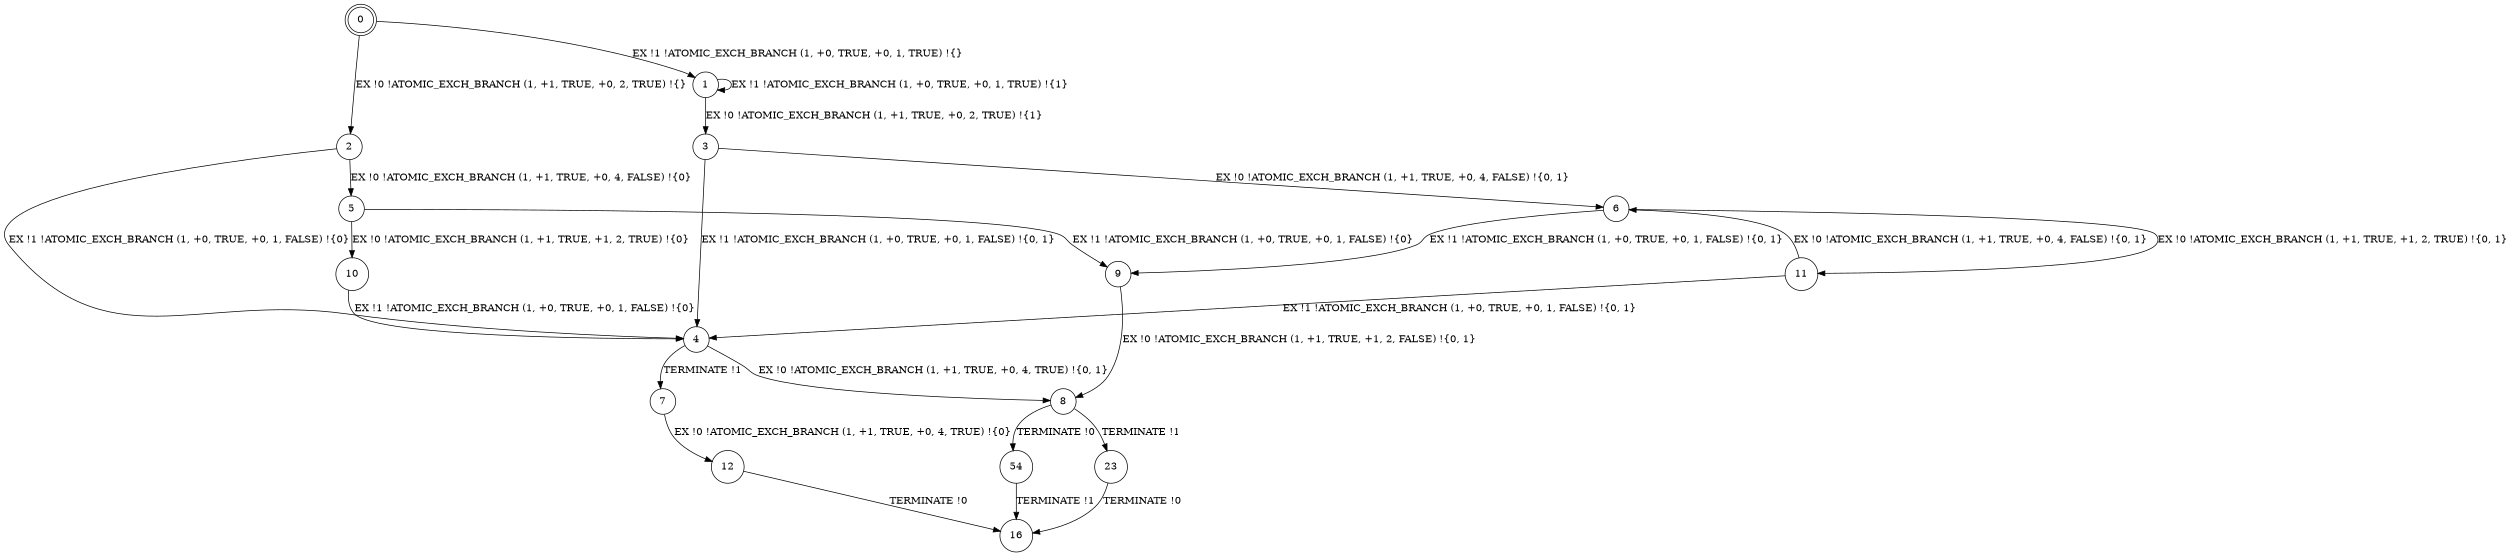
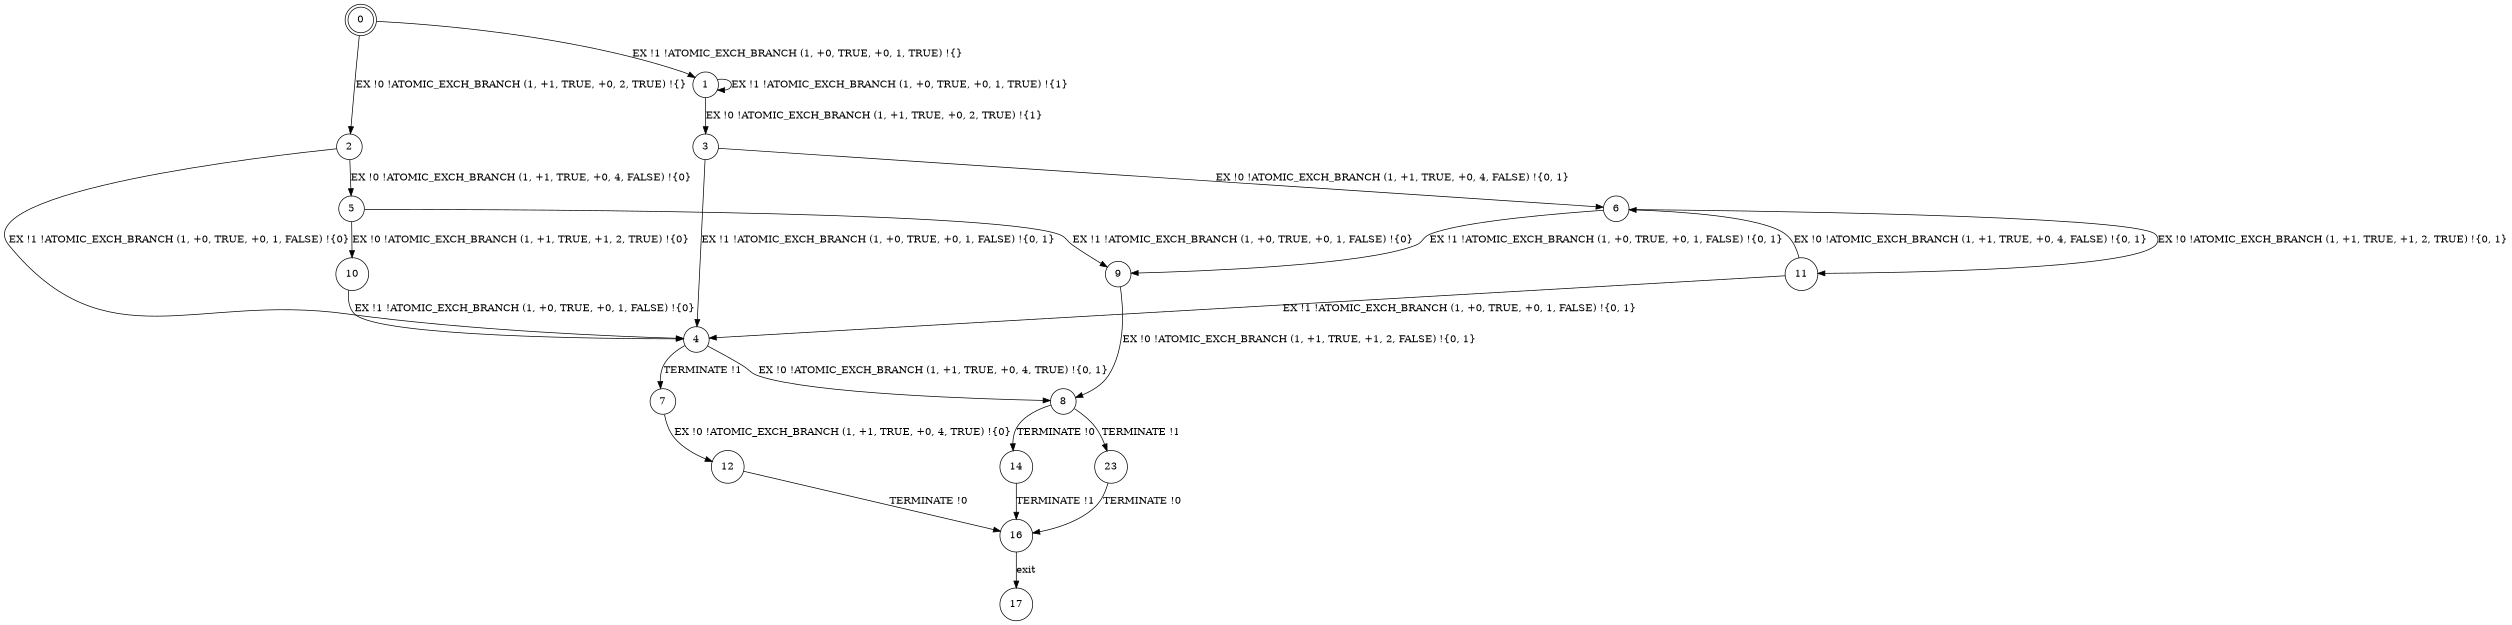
node "54": label "54" -> "14"
node "17": added
